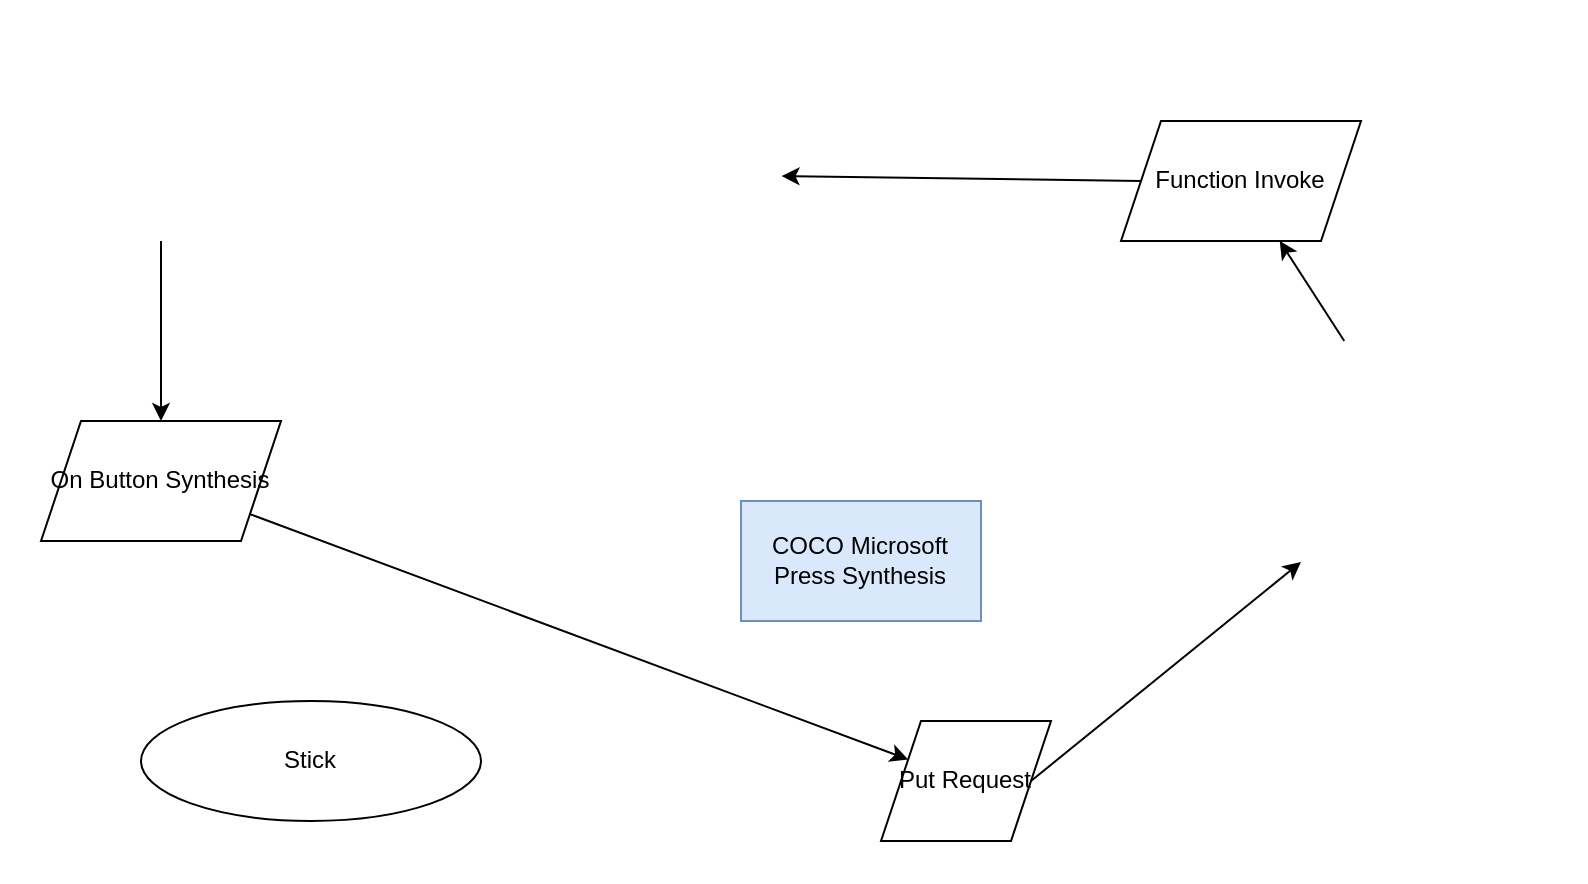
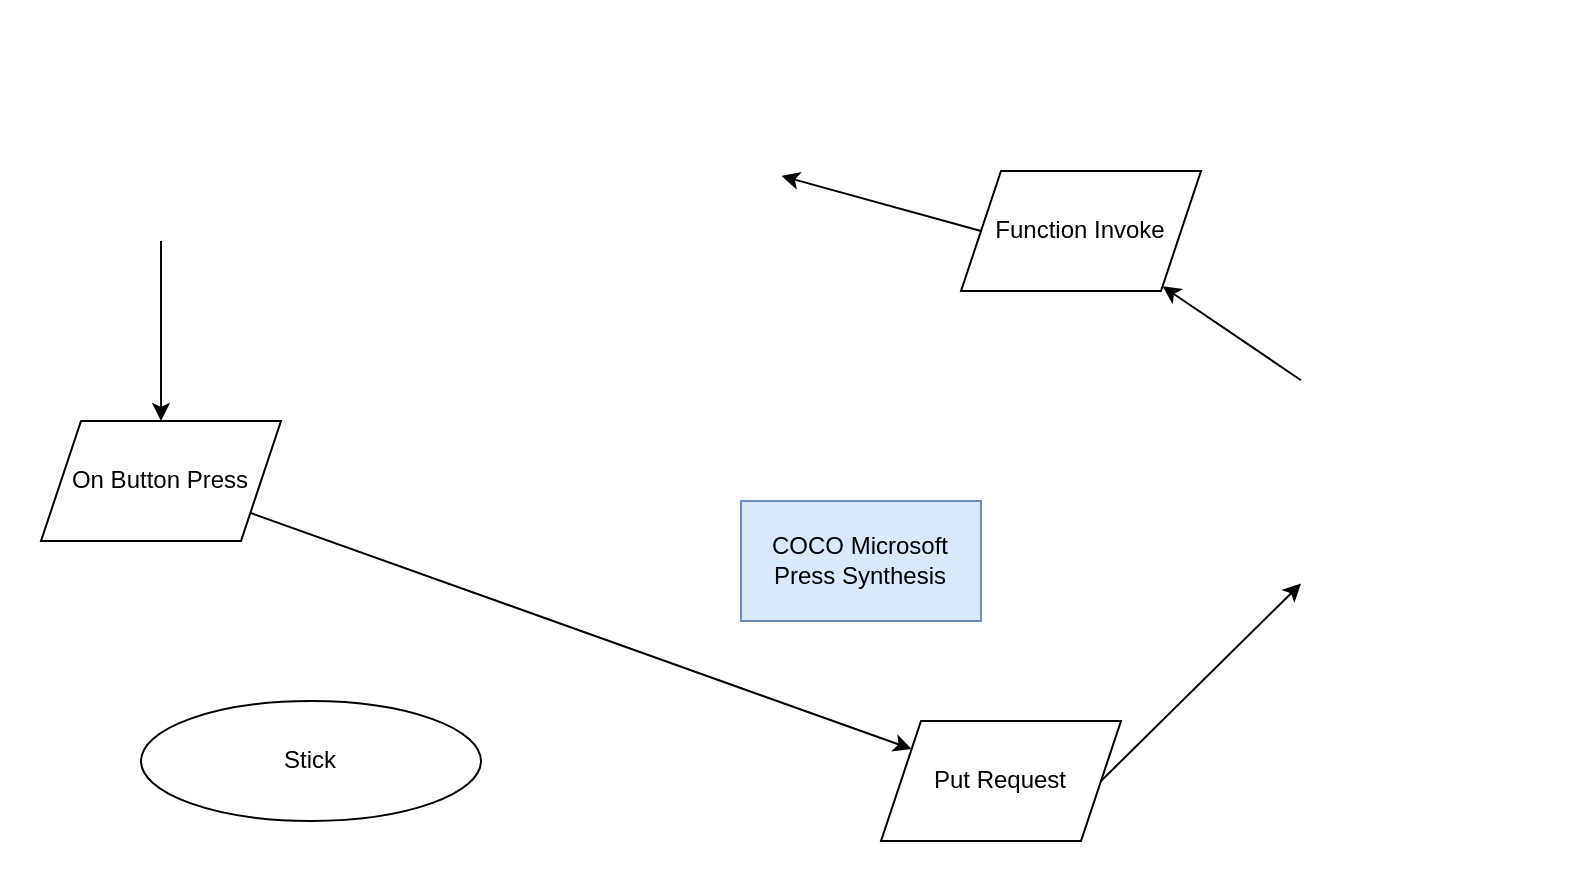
node "Function Invoke": moved (1241, 181) -> (1081, 231)
node "On Button Synthesis": label "On Button Synthesis" -> "On Button Press"
node "Put Request": size 170x120 -> 240x120
